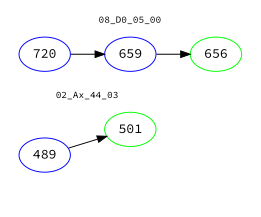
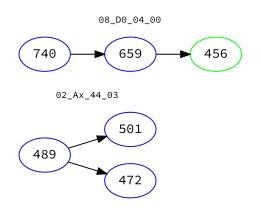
cluster "08_D0_05_00": label "08_D0_05_00" -> "08_D0_04_00"
node "720": label "720" -> "740"
node "656": label "656" -> "456"
node "501": color green -> blue
node "472": added
